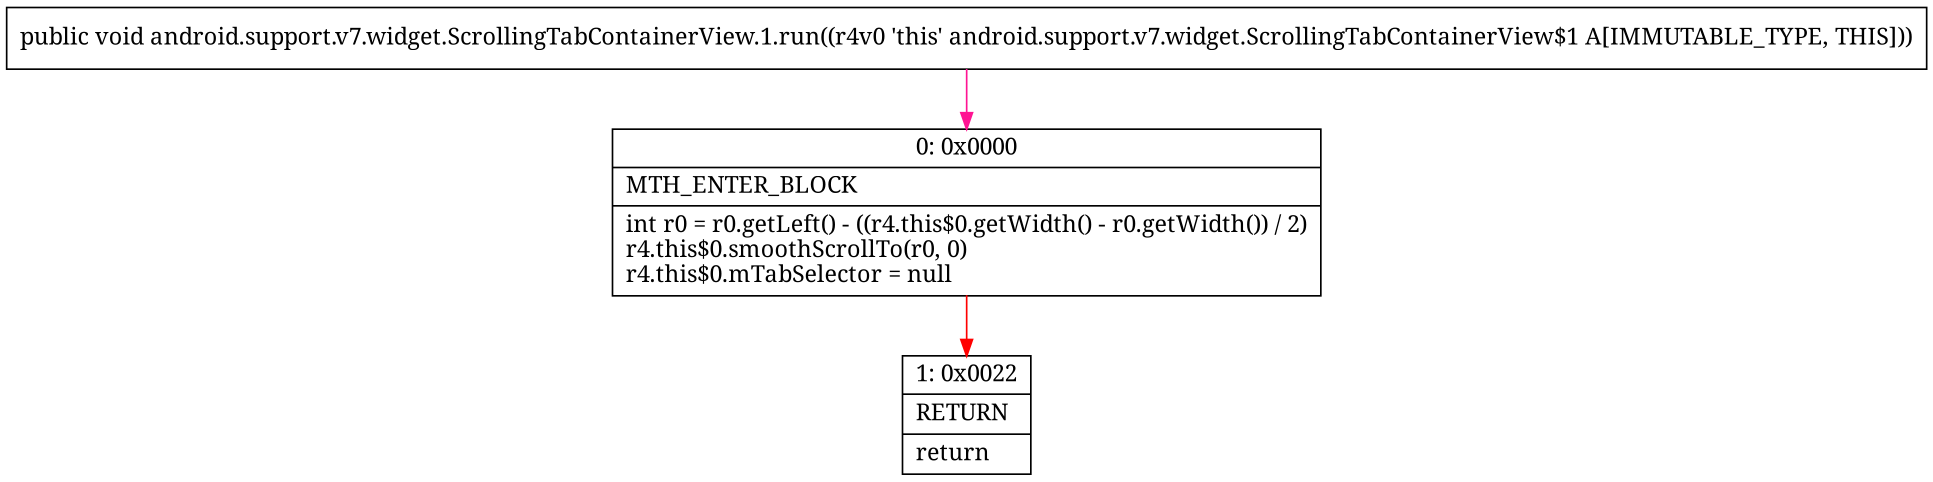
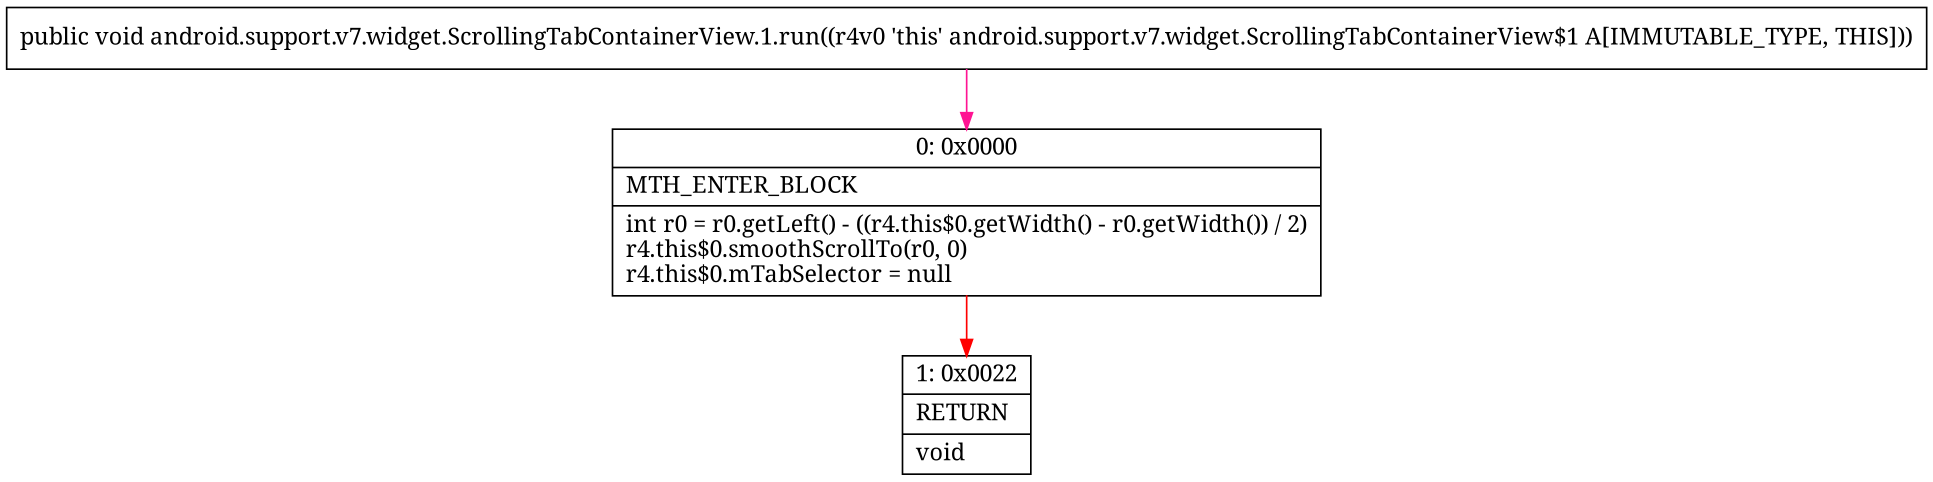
node "1: 0x0022": text "return" -> "void"
